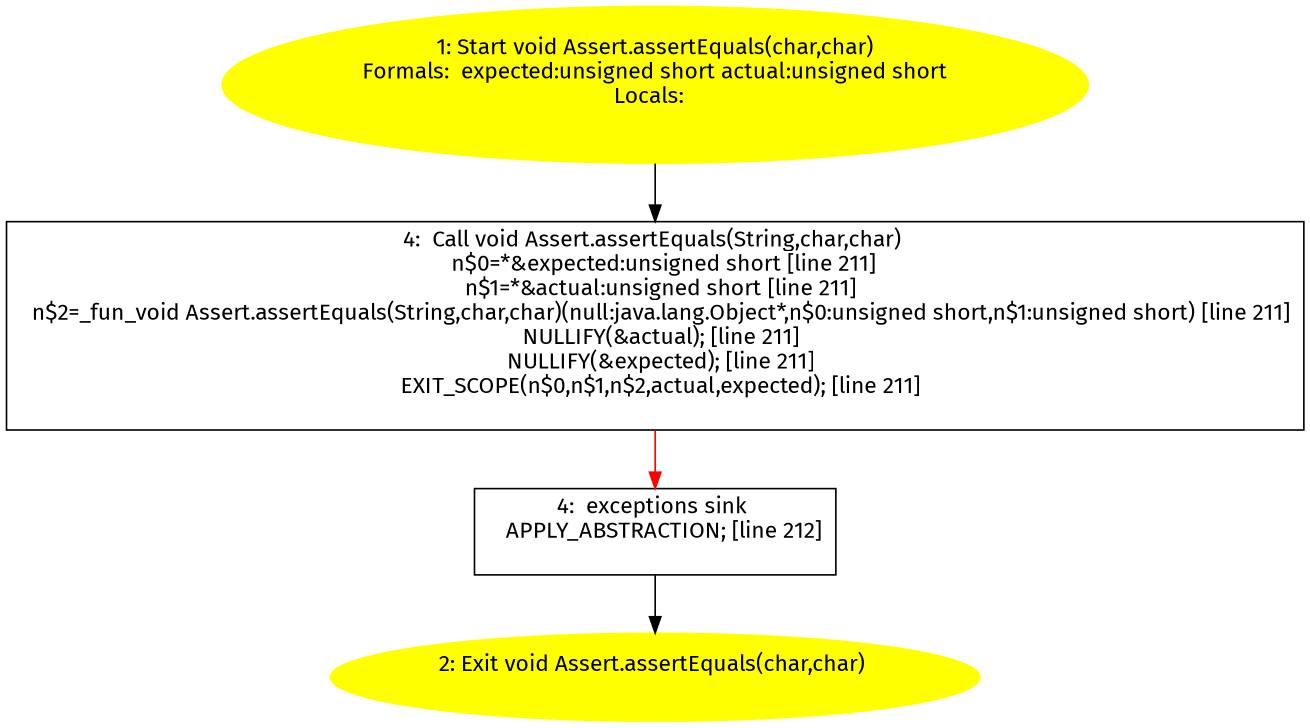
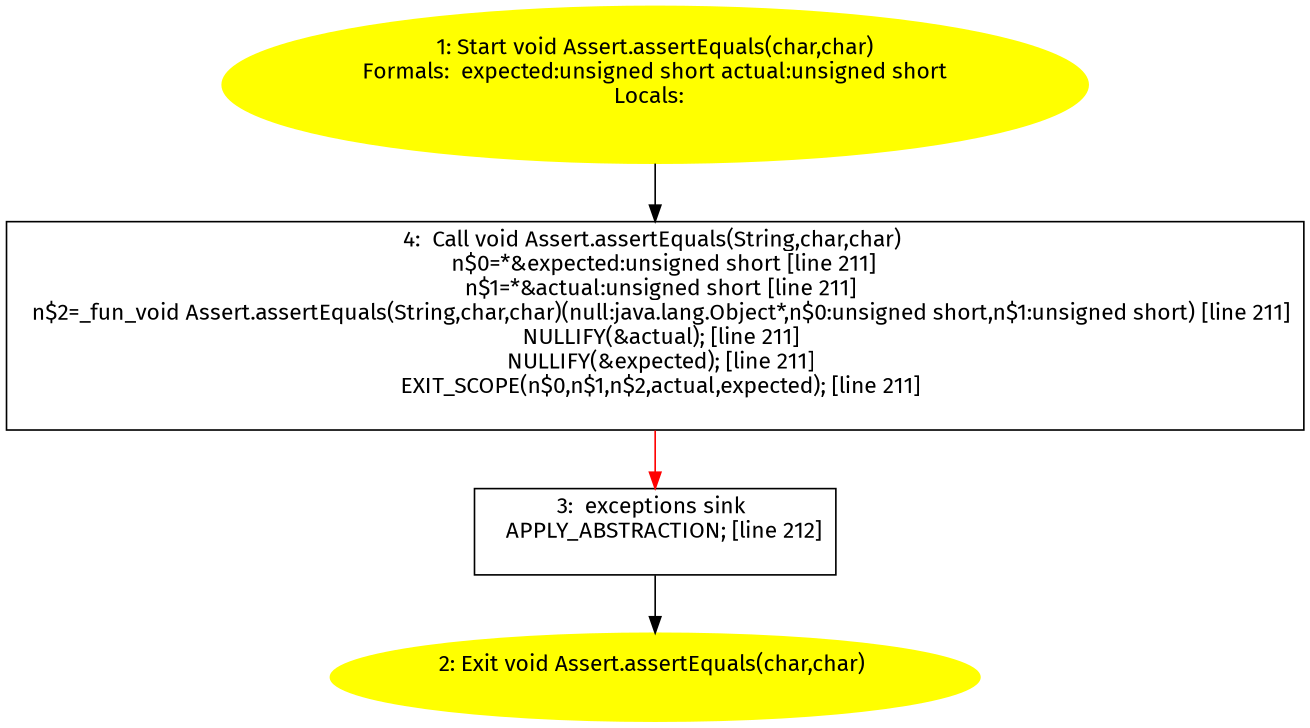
node "4:  exceptions sink APPLY_ABSTRACTION; [line 212]": label "4:  exceptions sink APPLY_ABSTRACTION; [line 212]" -> "3:  exceptions sink APPLY_ABSTRACTION; [line 212]"
